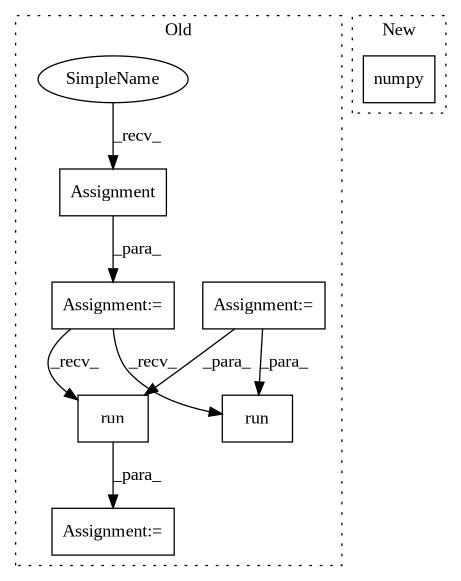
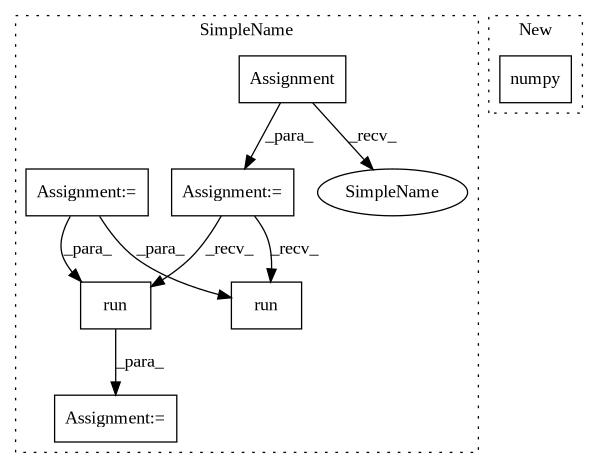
cluster "Old": label "Old" -> "SimpleName"
edge "SimpleName" -> "Assignment": reversed
